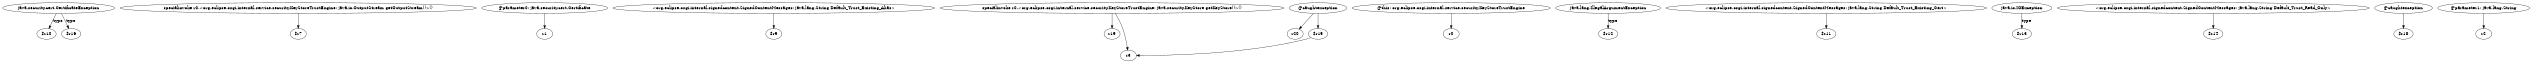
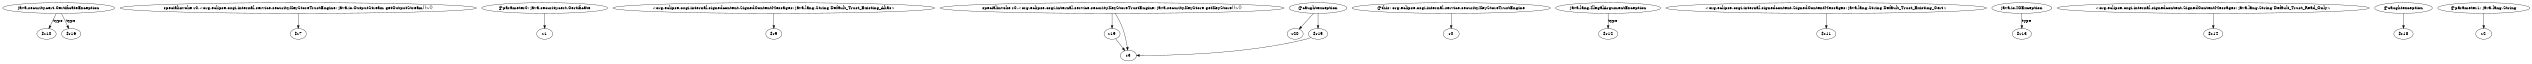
edge "r19" -> "r3": added
